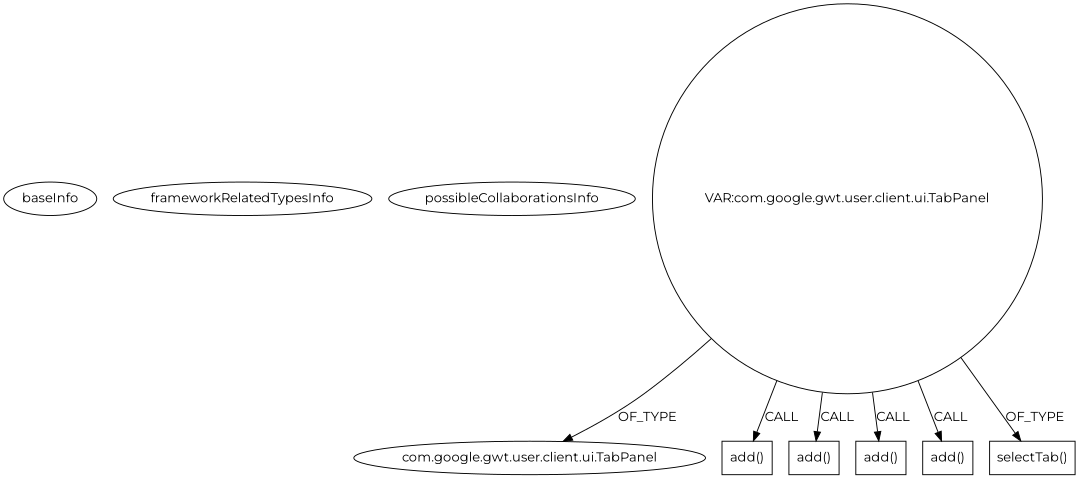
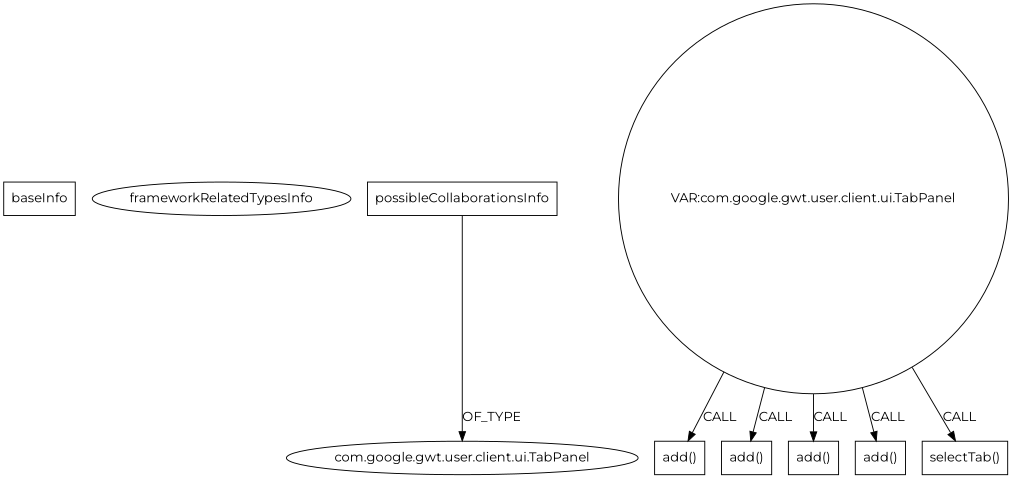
node "baseInfo": shape ellipse -> box
node "possibleCollaborationsInfo": shape ellipse -> box
edge "VAR:com.google.gwt.user.client.ui.TabPanel" -> "com.google.gwt.user.client.ui.TabPanel": now "possibleCollaborationsInfo" -> "com.google.gwt.user.client.ui.TabPanel"
edge "VAR:com.google.gwt.user.client.ui.TabPanel" -> "selectTab()": label "OF_TYPE" -> "CALL"
